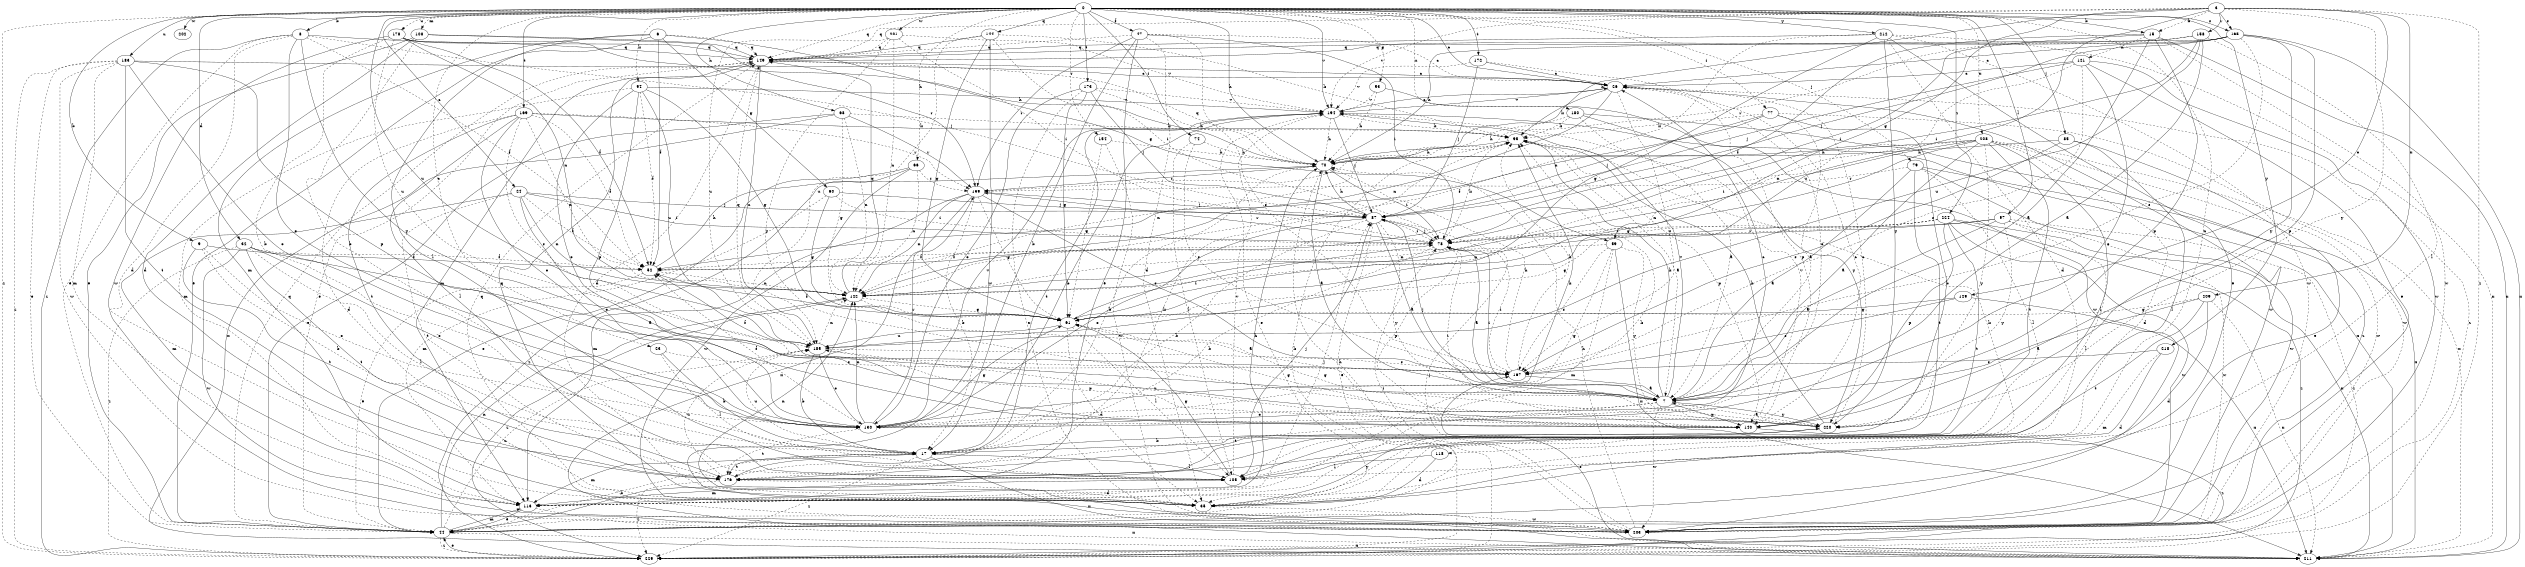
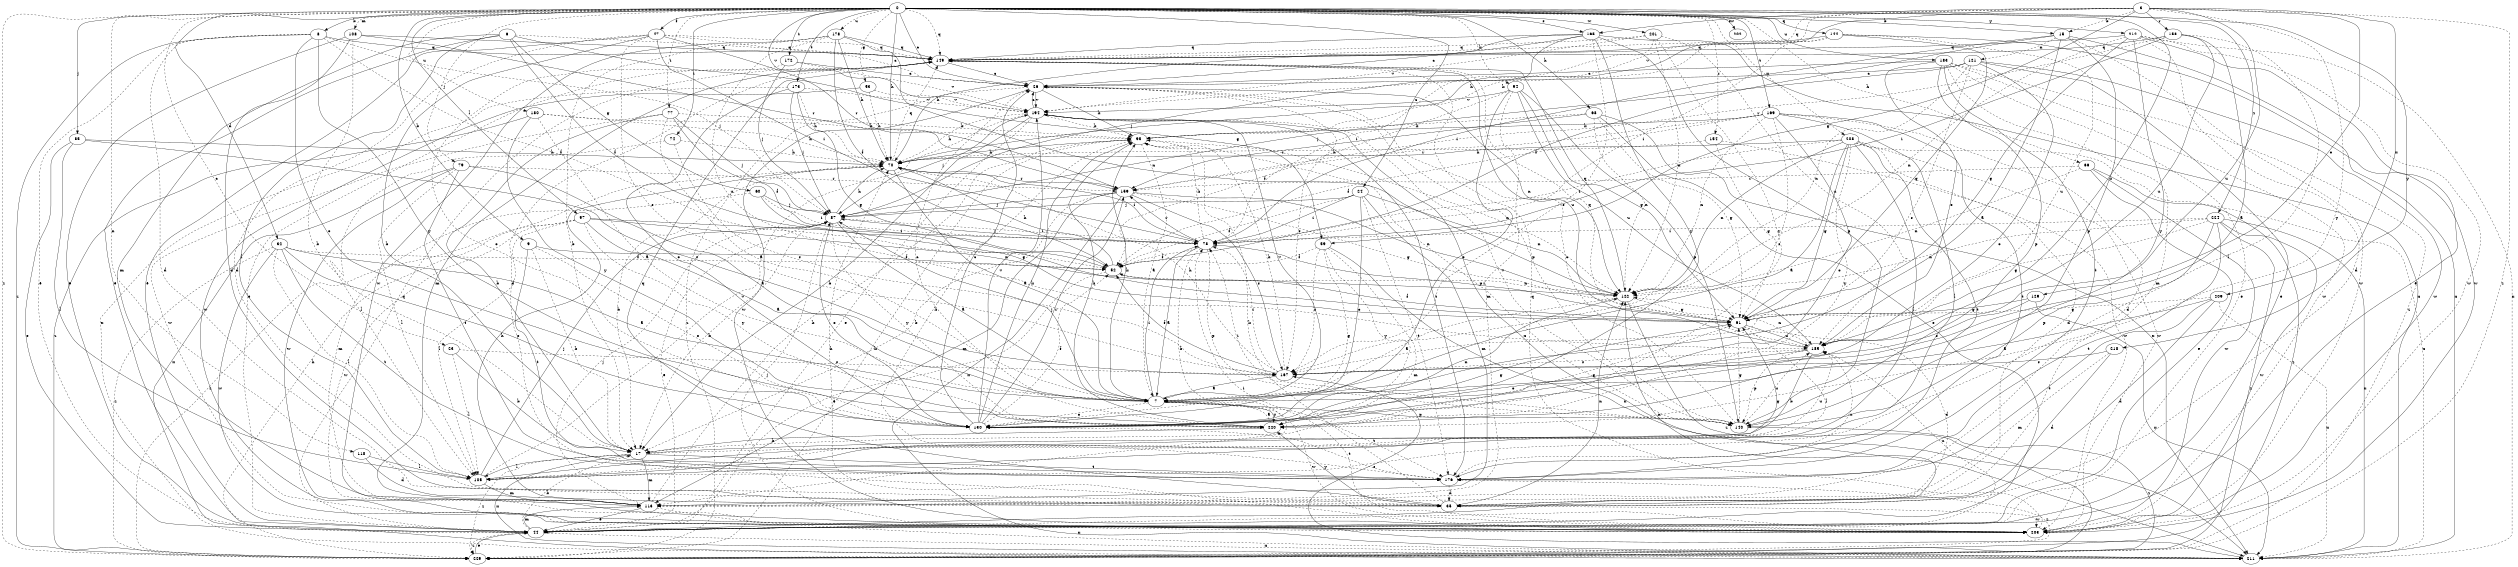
edge "183" -> "130": now "183" -> "185"
